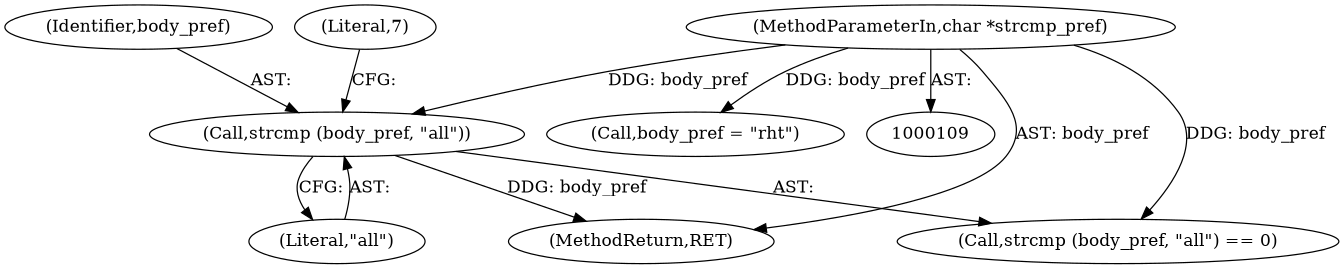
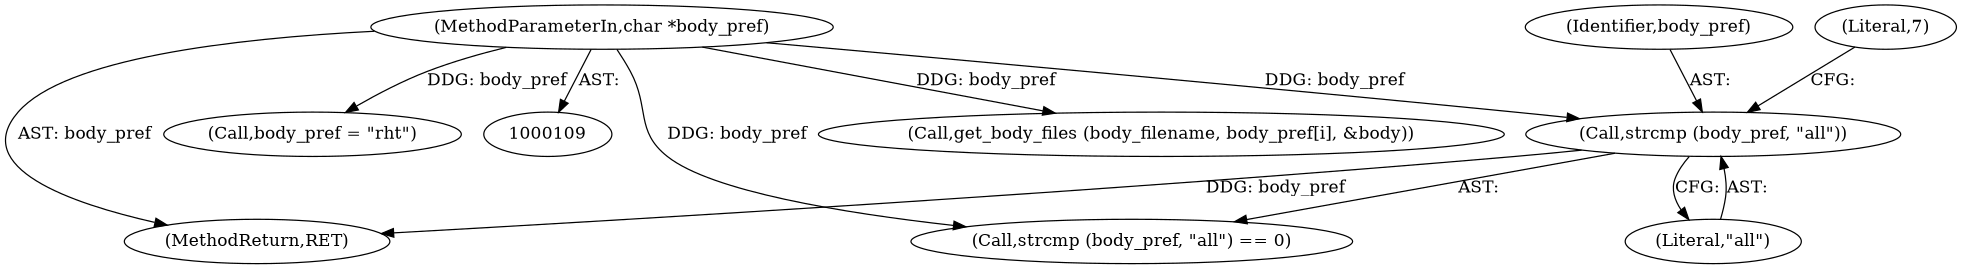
node "(MethodParameterIn,char *strcmp_pref)": label "(MethodParameterIn,char *strcmp_pref)" -> "(MethodParameterIn,char *body_pref)"
node "(Call,get_body_files (body_filename, body_pref[i], &body))": added
